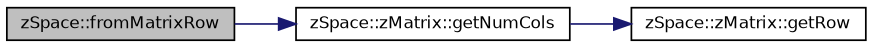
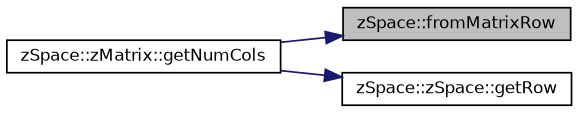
edge "zSpace::fromMatrixRow" -> "zSpace::zMatrix::getNumCols": reversed
node "zSpace::zMatrix::getRow": label "zSpace::zMatrix::getRow" -> "zSpace::zSpace::getRow"
